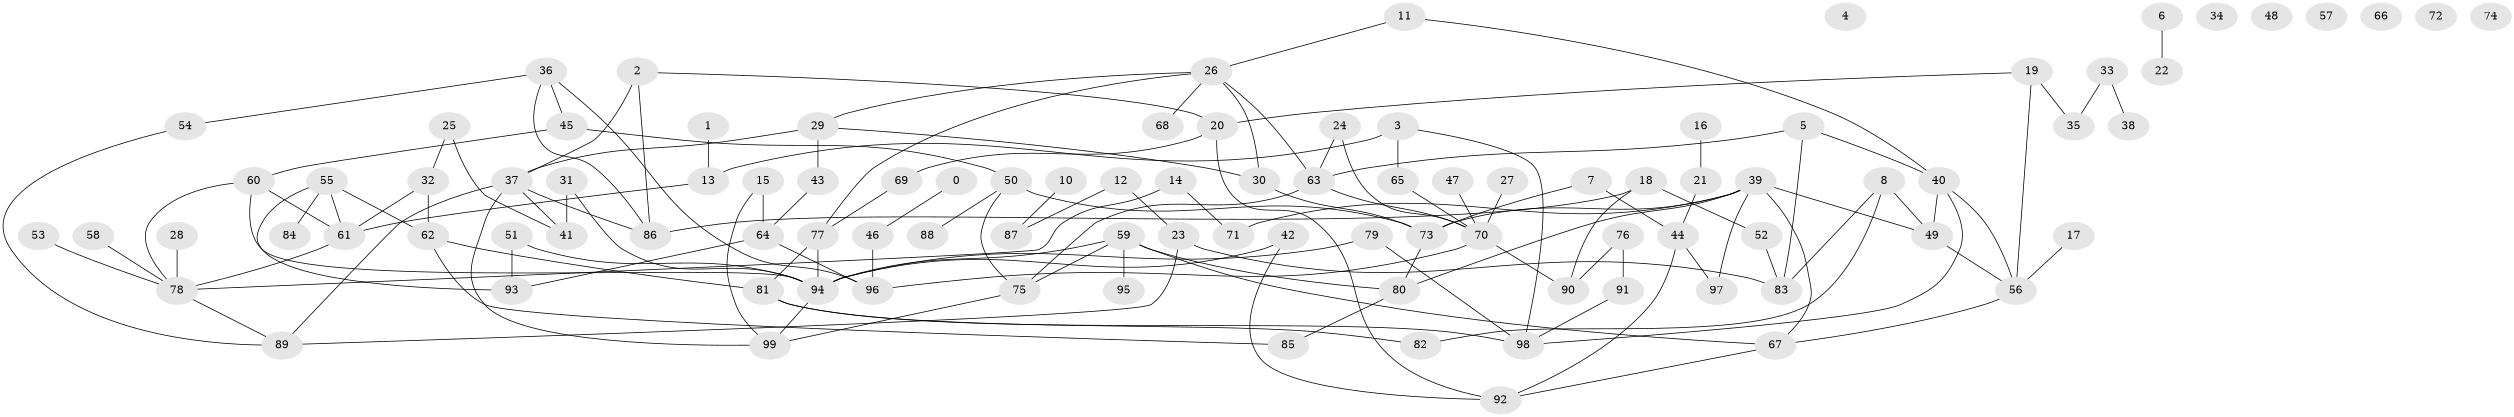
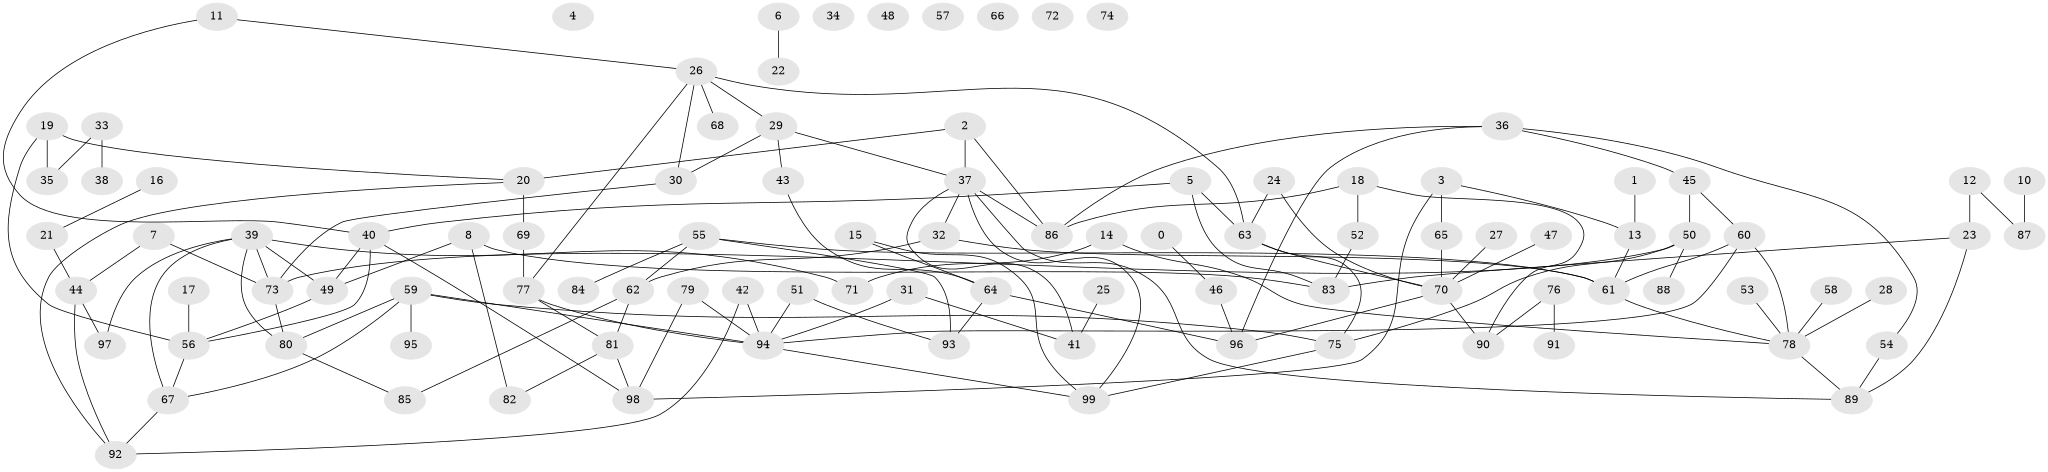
edge "25" -- "32": now "37" -- "32"
edge "91" -- "98": removed
